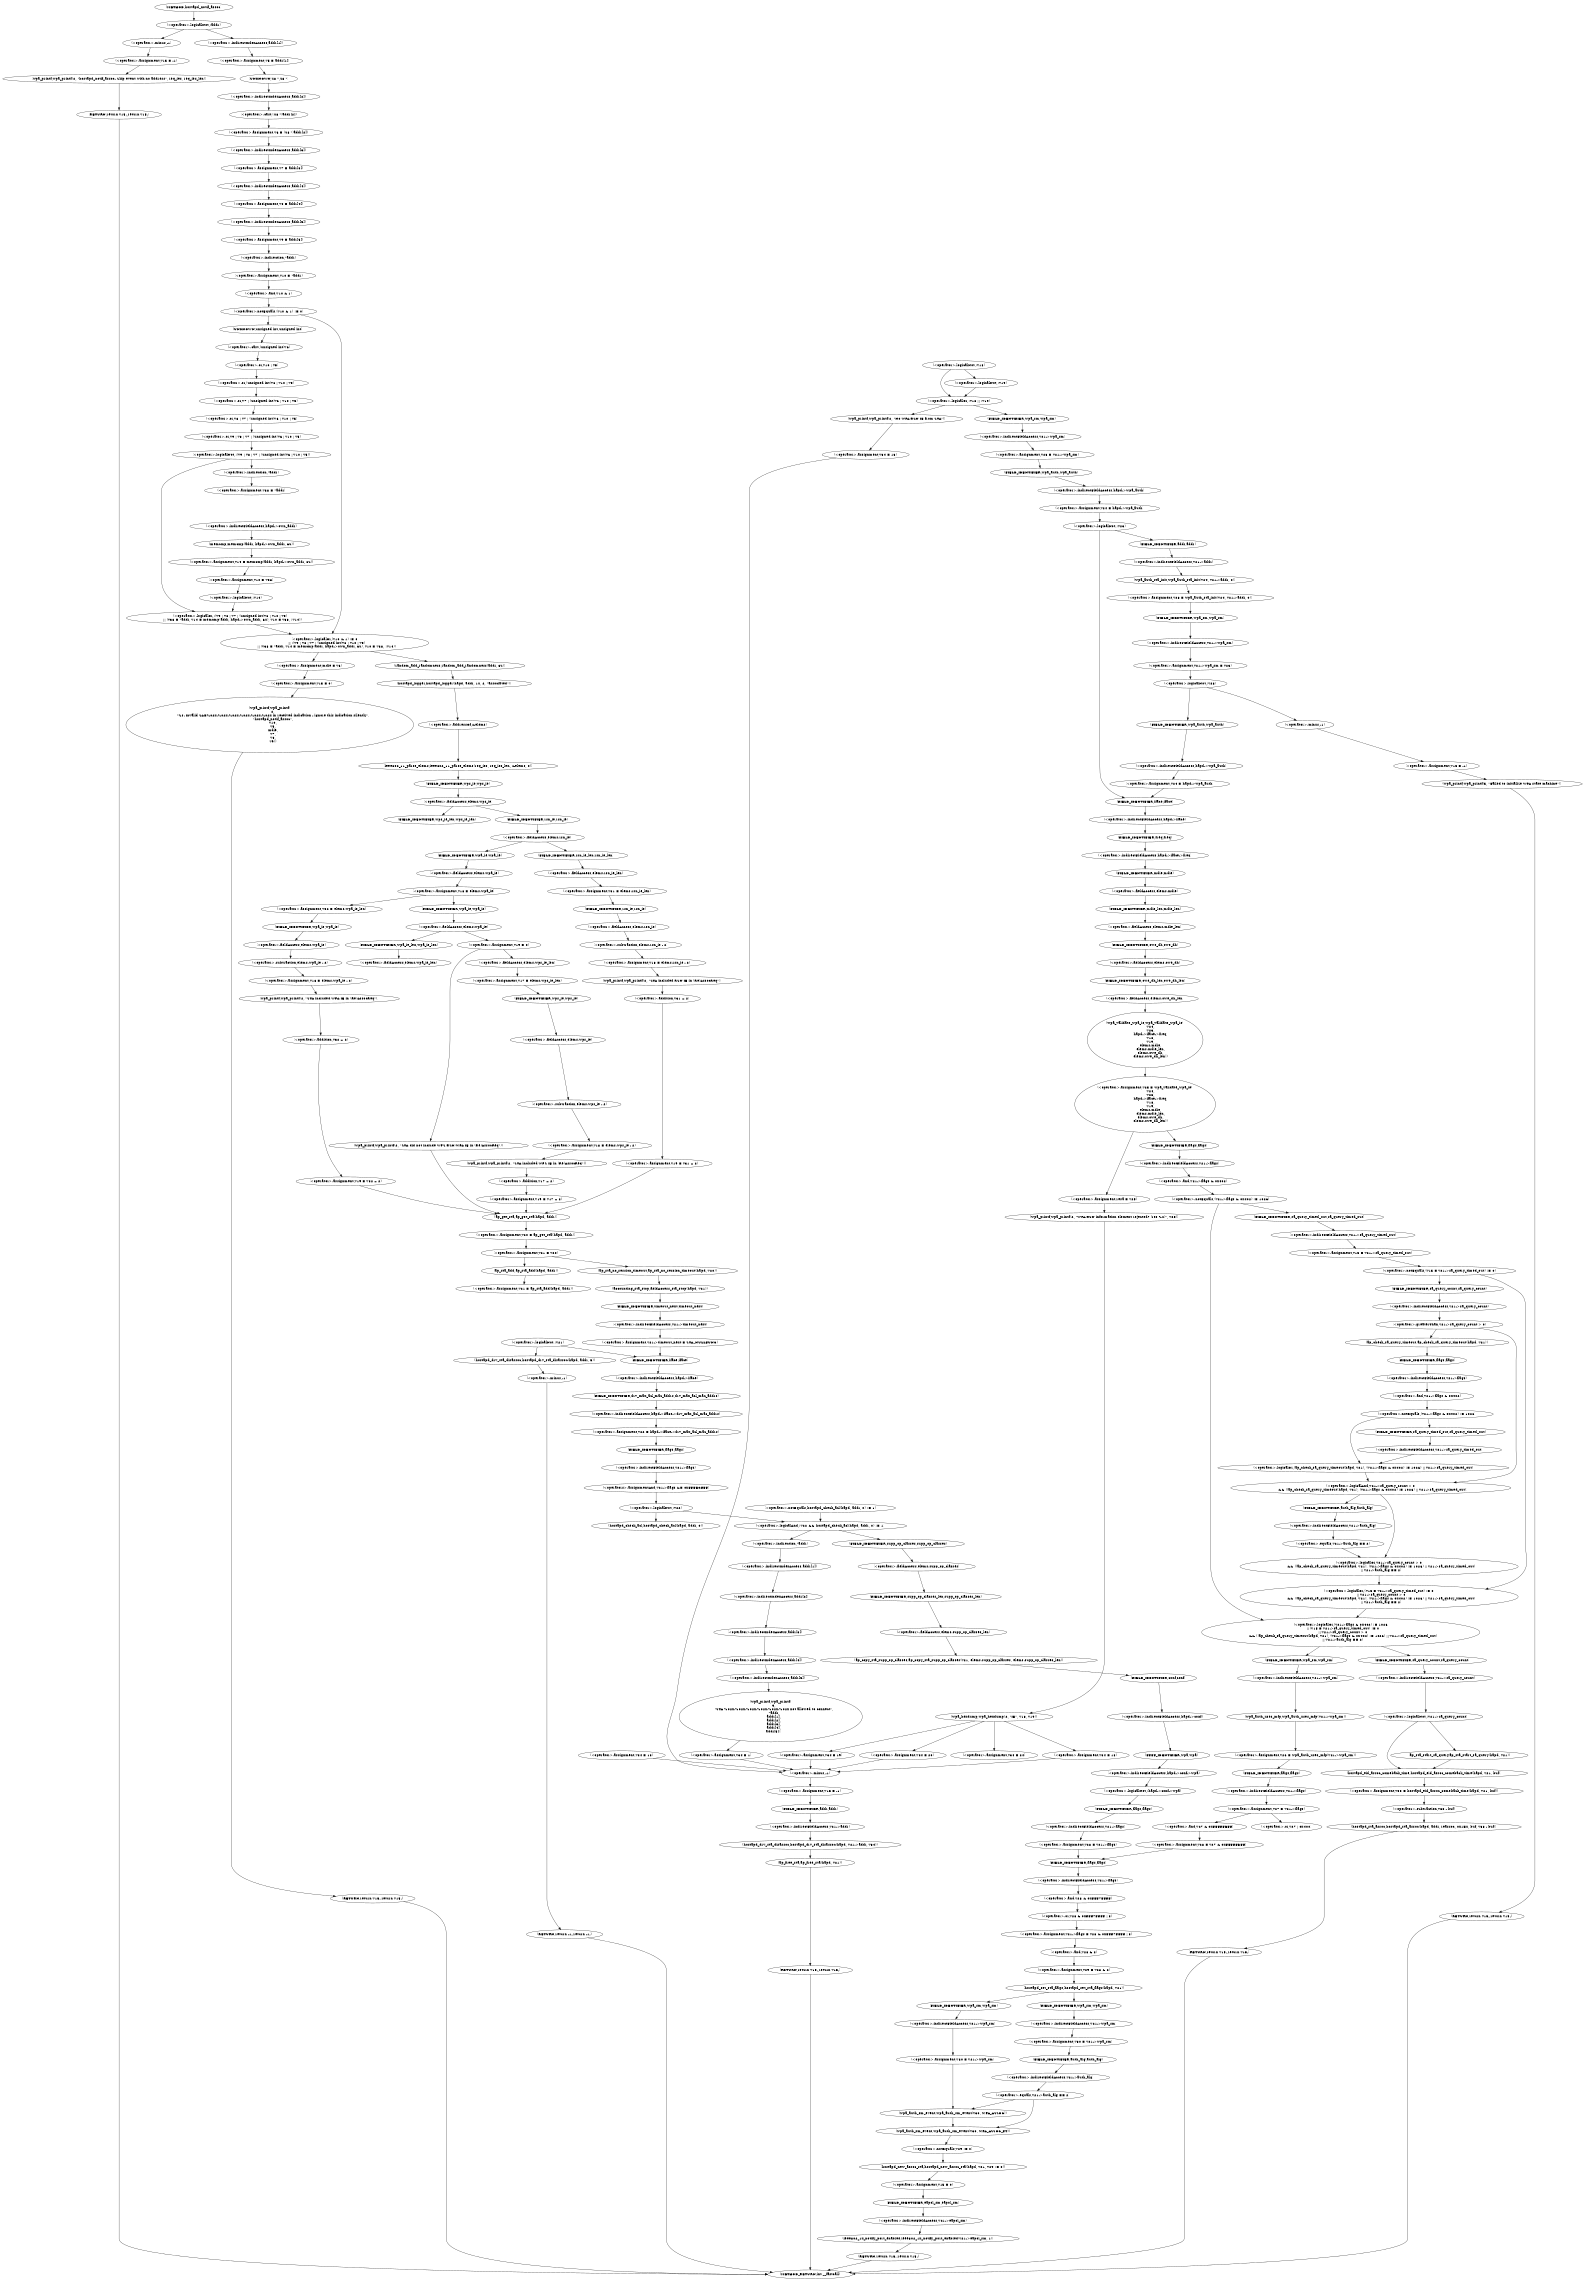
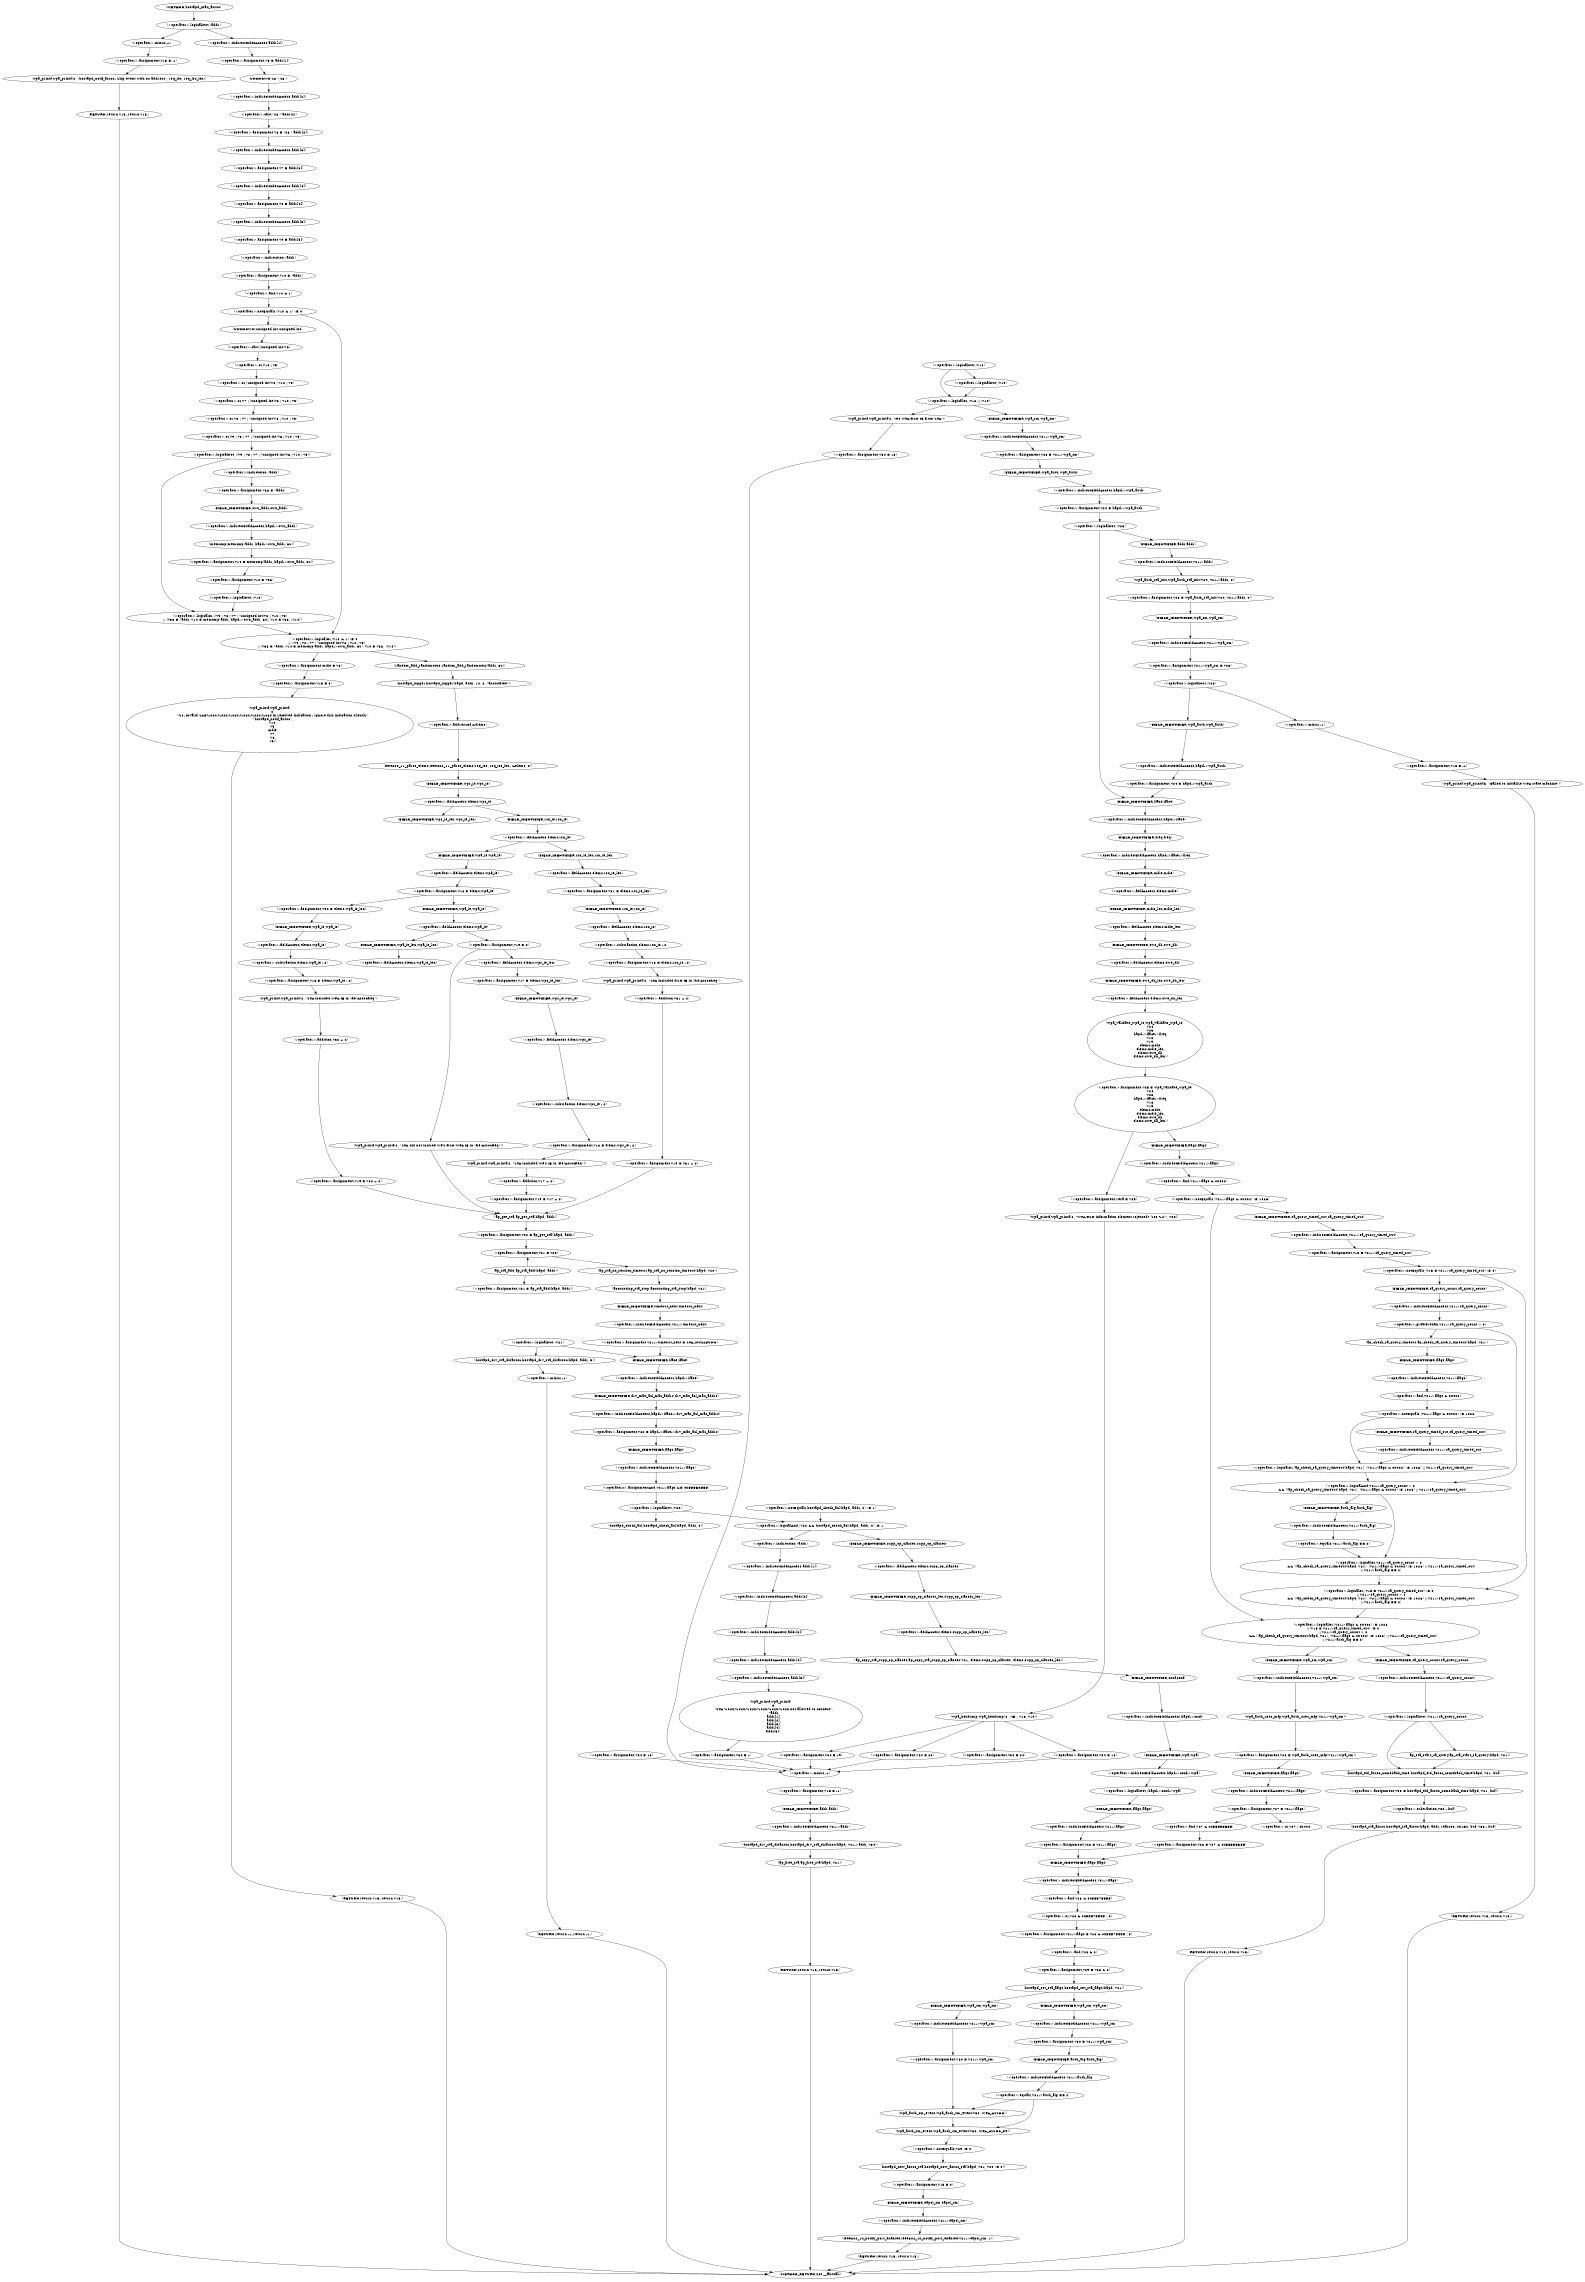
node "(METHOD,hostapd_notif_assoc)": label "(METHOD,hostapd_notif_assoc)" -> "(METHOD,hostapd_max_assoc)"
node "(FIELD_IDENTIFIER,own_addr,own_addr)": added
edge "(<operator>.assignment,v21 = v20)" -> "(ap_sta_add,ap_sta_add(hapd, addr))": reversed
node "(accounting_sta_stop,fieldAccess_sta_stop(hapd, v21))": label "(accounting_sta_stop,fieldAccess_sta_stop(hapd, v21))" -> "(accounting_sta_stop,accounting_sta_stop(hapd, v21))"
node "(FFFF_IDENTIFIER,wpa,wpa)": label "(FFFF_IDENTIFIER,wpa,wpa)" -> "(FIELD_IDENTIFIER,wpa,wpa)"
node "(METHOD_RETURN,int __fastcall)": label "(METHOD_RETURN,int __fastcall)" -> "(METHOD_RETURN,not __fastcall)"
